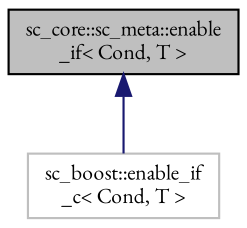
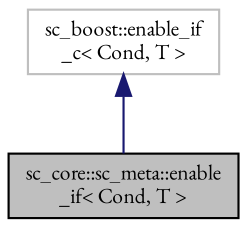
edge "sc_boost::enable_if _c< Cond, T >" -> "sc_core::sc_meta::enable _if< Cond, T >": reversed
